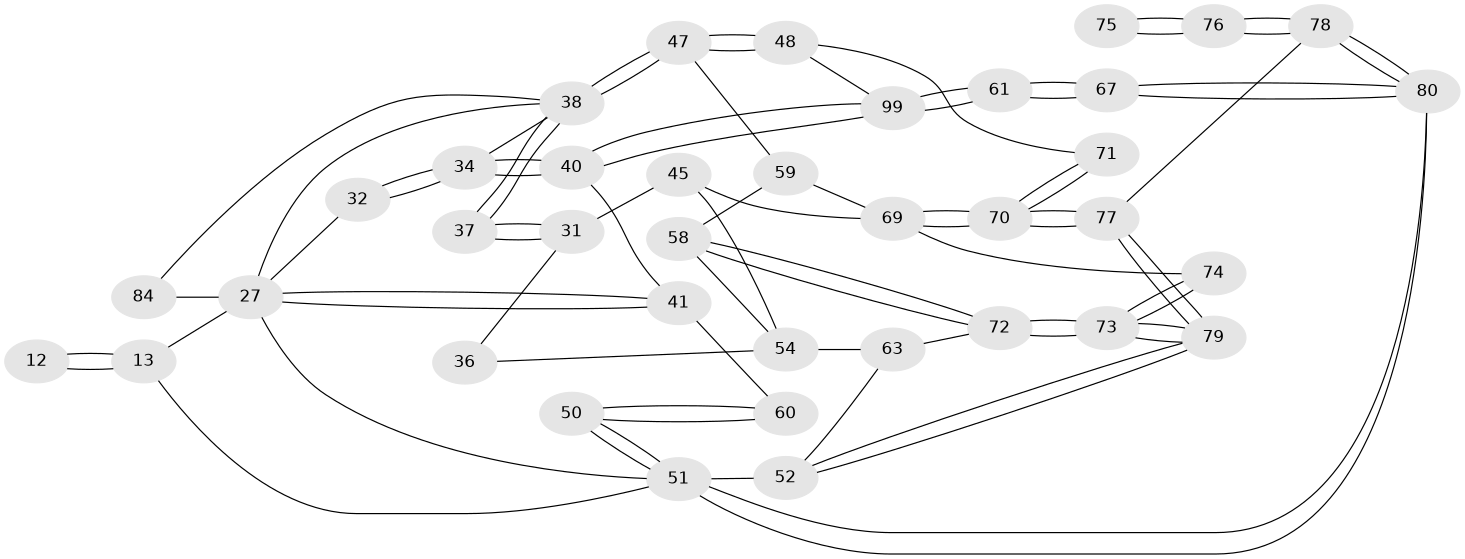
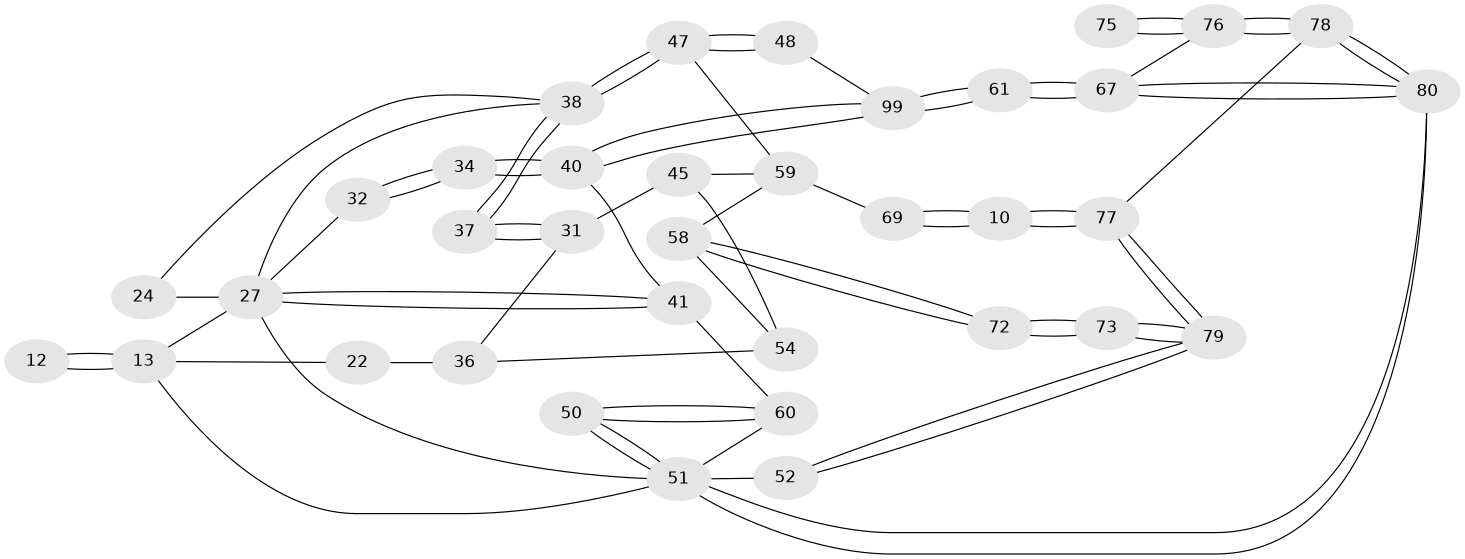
edge "76" -- "67": added
edge "38" -- "34": removed
node "71": removed
edge "45" -- "69": now "45" -- "59"
node "70": label "70" -> "10"
node "74": removed
node "84": label "84" -> "24"
node "63": removed
node "22": added
edge "60" -- "51": added
